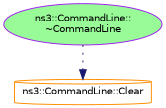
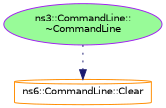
node "ns3::CommandLine::Clear": label "ns3::CommandLine::Clear" -> "ns6::CommandLine::Clear"
